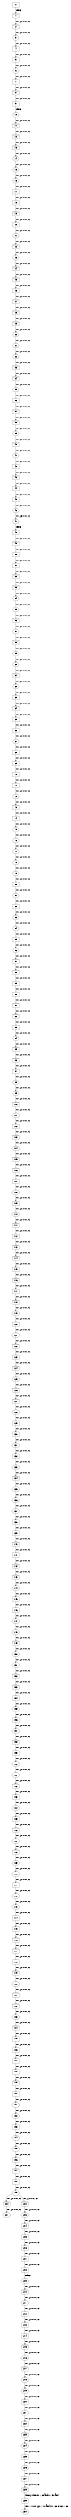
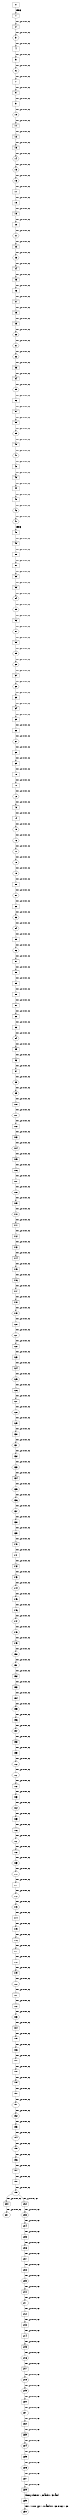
edge "9" -> "10": label "select " -> " x1 , y1 + z1, c1 "
edge "46" -> "47": label " x1 , y3 + z1, c1 " -> " x1 , y1 + z1, c1 "
edge "208" -> "209": label "select " -> " x1 , y1 + z1, c1 "
